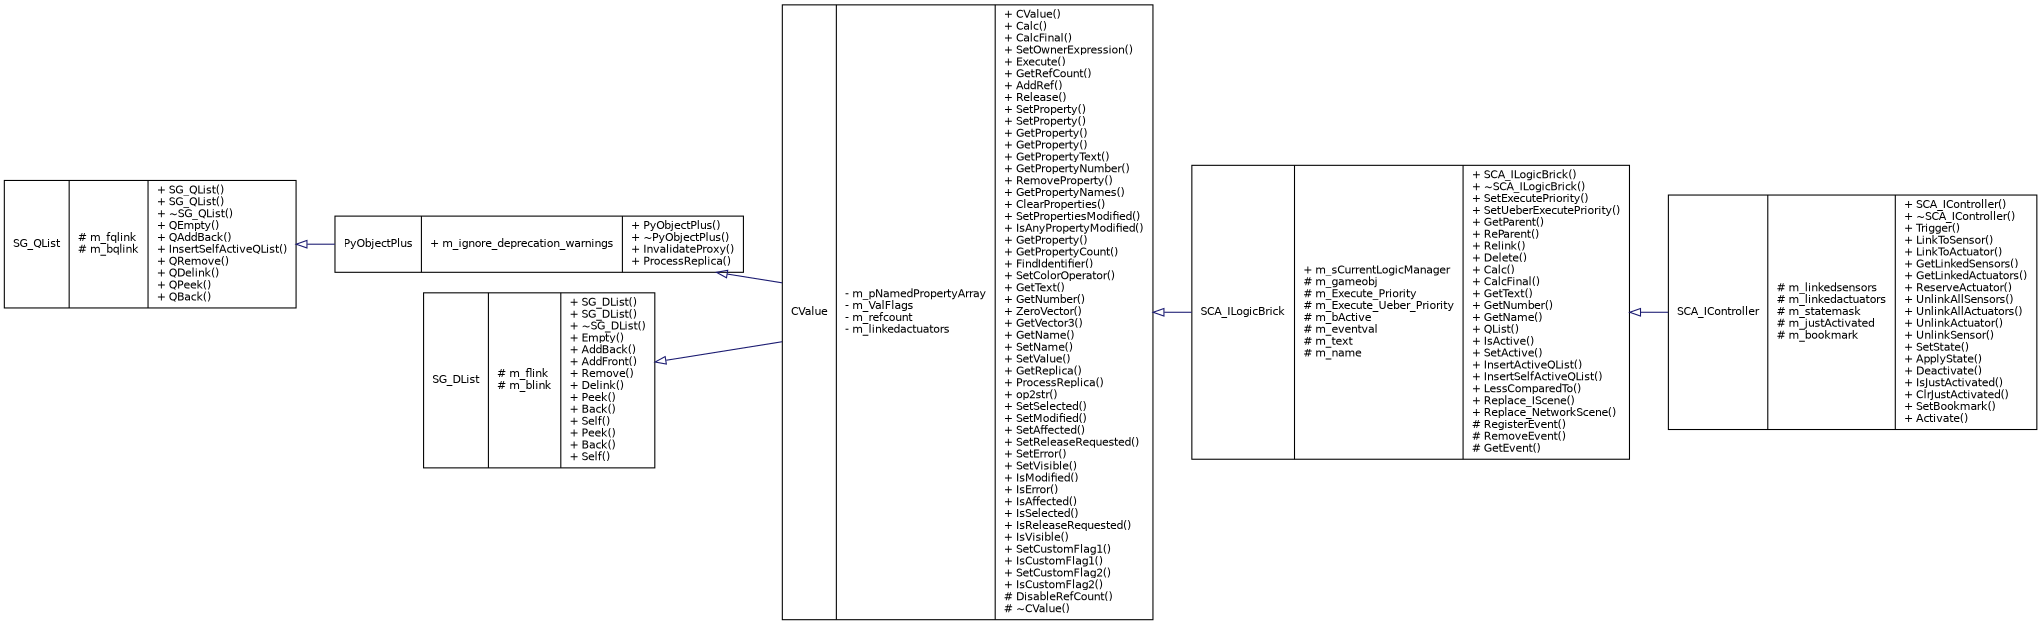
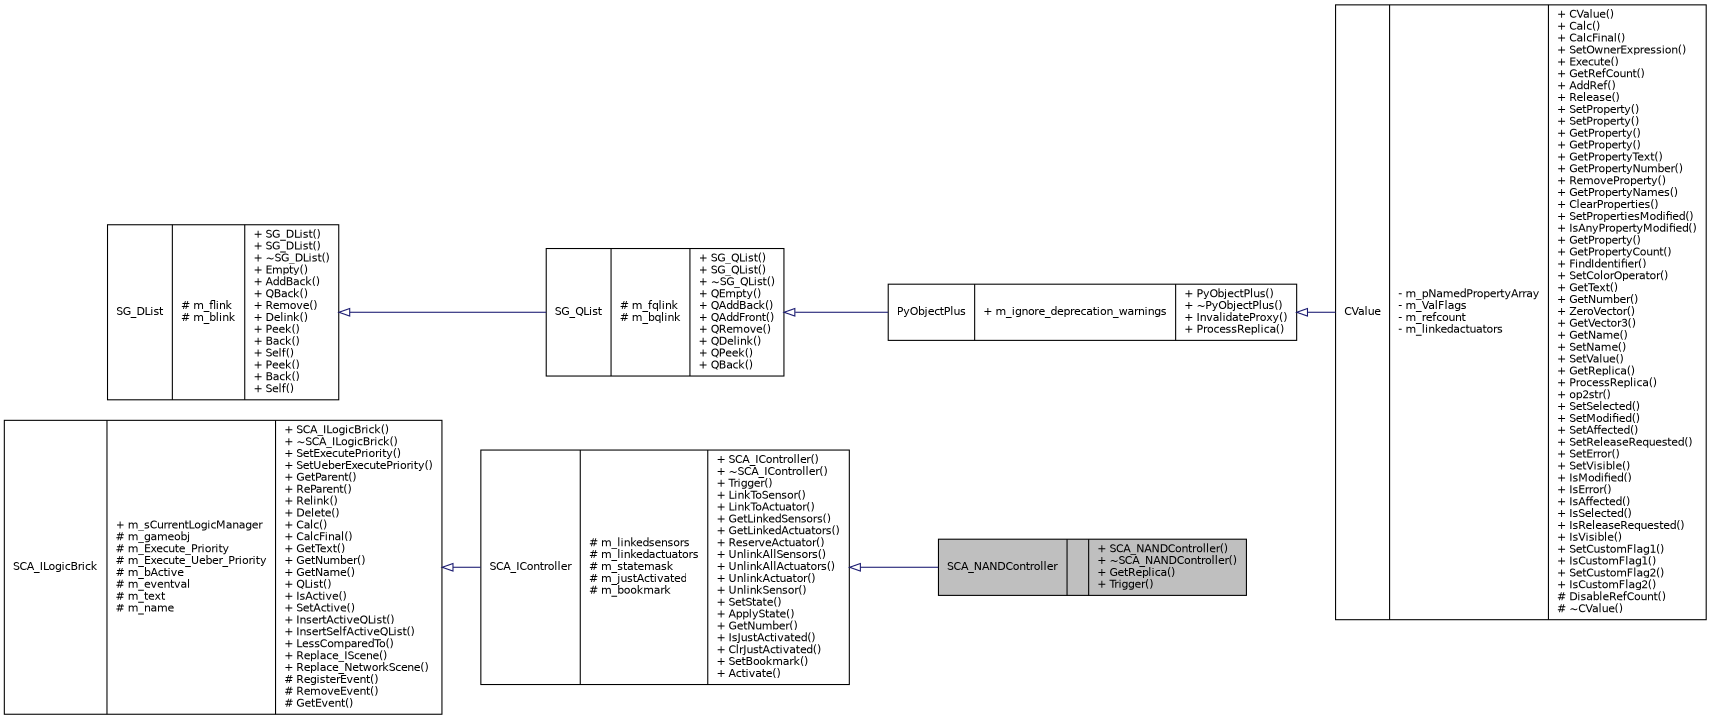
node "SG_QList": text "+ InsertSelfActiveQList()" -> "+ QAddFront()"
edge "SCA_ILogicBrick" -> "CValue": removed
edge "CValue" -> "SG_DList": now "SG_QList" -> "SG_DList"
node "SG_DList": text "+ AddFront()" -> "+ QBack()"
node "SCA_IController": text "+ Deactivate()" -> "+ GetNumber()"
node "SCA_NANDController": added
